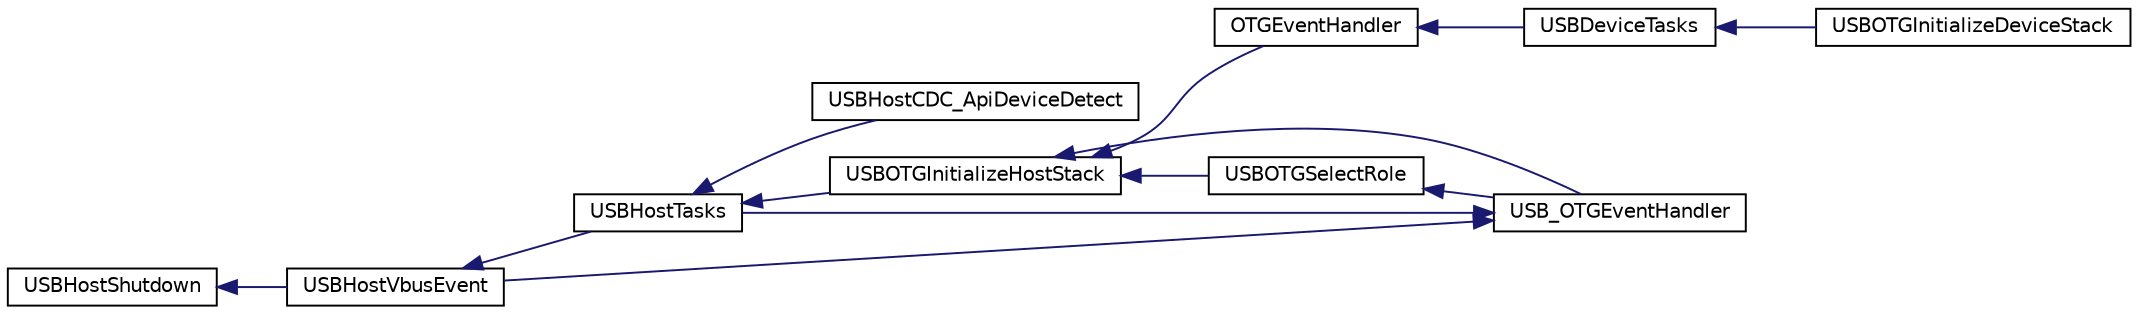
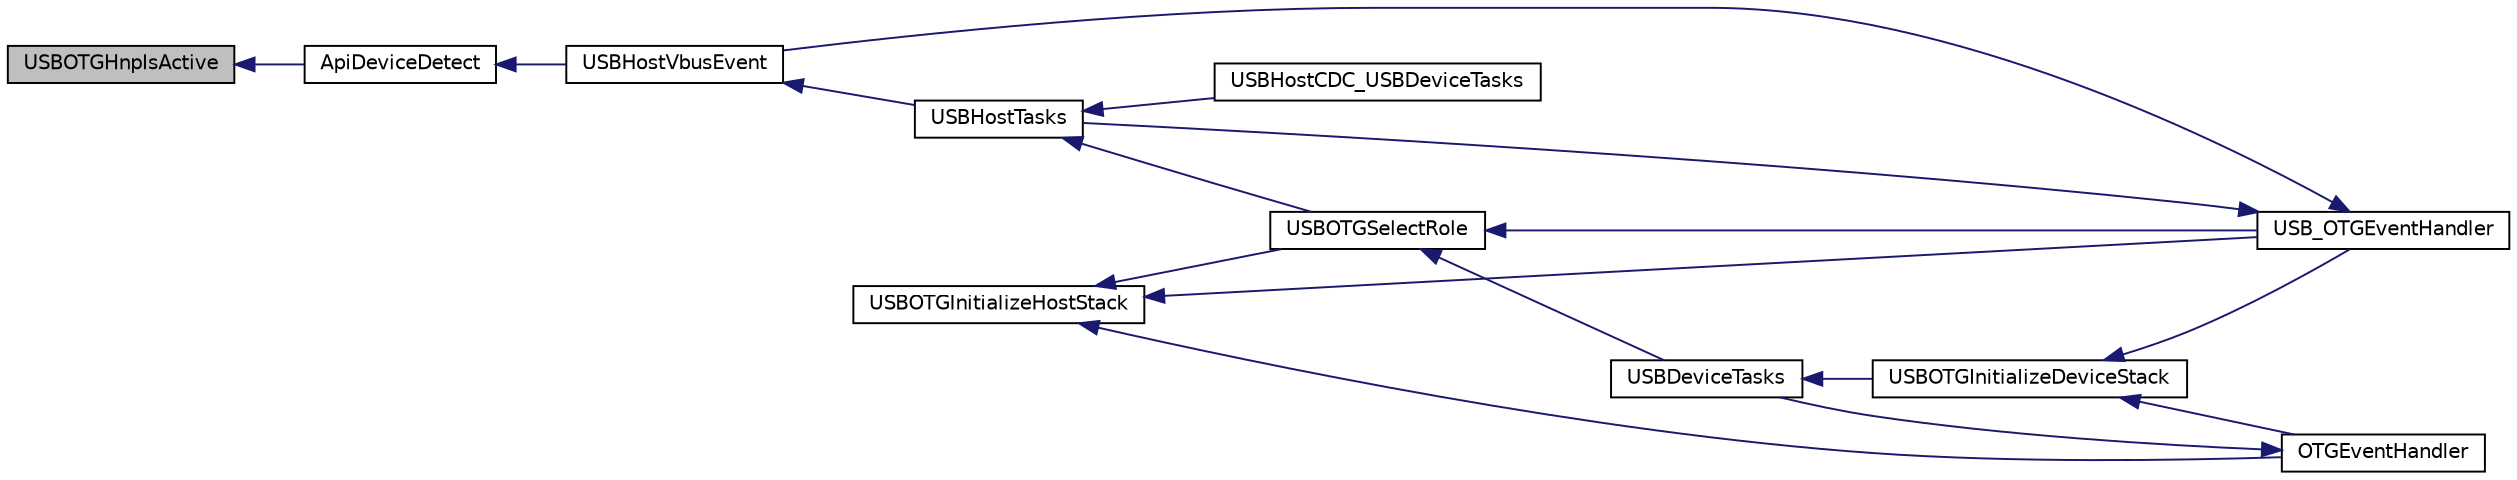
node "USBOTGHnpIsActive": added
node "USBHostCDC_ApiDeviceDetect": label "USBHostCDC_ApiDeviceDetect" -> "USBHostCDC_USBDeviceTasks"
edge "USBOTGInitializeHostStack" -> "USBHostTasks": now "USBOTGSelectRole" -> "USBHostTasks"
node "USBHostShutdown": label "USBHostShutdown" -> "ApiDeviceDetect"
edge "USB_OTGEventHandler" -> "USBOTGInitializeDeviceStack": added
edge "USBDeviceTasks" -> "USBOTGSelectRole": added
edge "OTGEventHandler" -> "USBOTGInitializeDeviceStack": added
